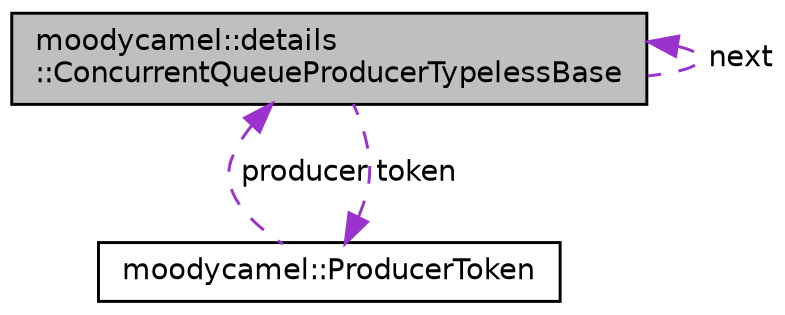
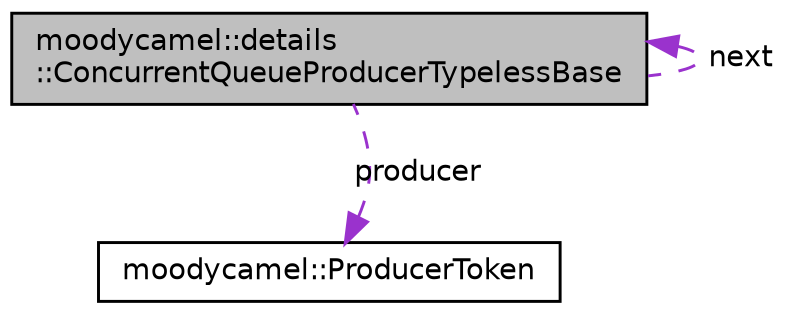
edge "moodycamel::details ::ConcurrentQueueProducerTypelessBase" -> "moodycamel::ProducerToken": label " token" -> " producer"
edge "moodycamel::ProducerToken" -> "moodycamel::details ::ConcurrentQueueProducerTypelessBase": removed, label "producer"
